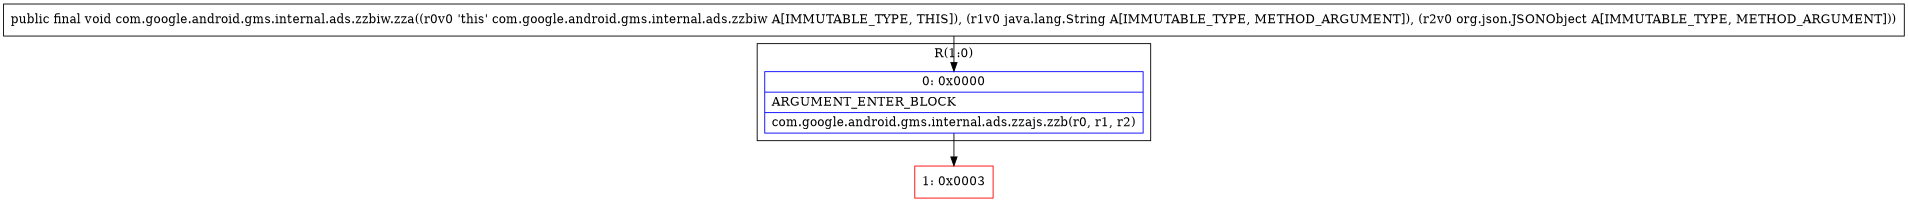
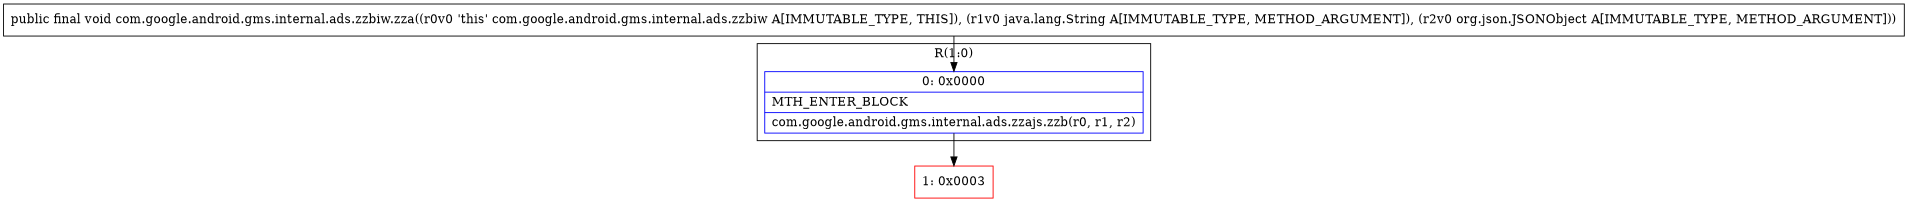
node "0: 0x0000": text "ARGUMENT_ENTER_BLOCK" -> "MTH_ENTER_BLOCK"
